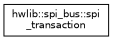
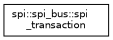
node "hwlib::spi_bus::spi _transaction": label "hwlib::spi_bus::spi _transaction" -> "spi::spi_bus::spi _transaction"
